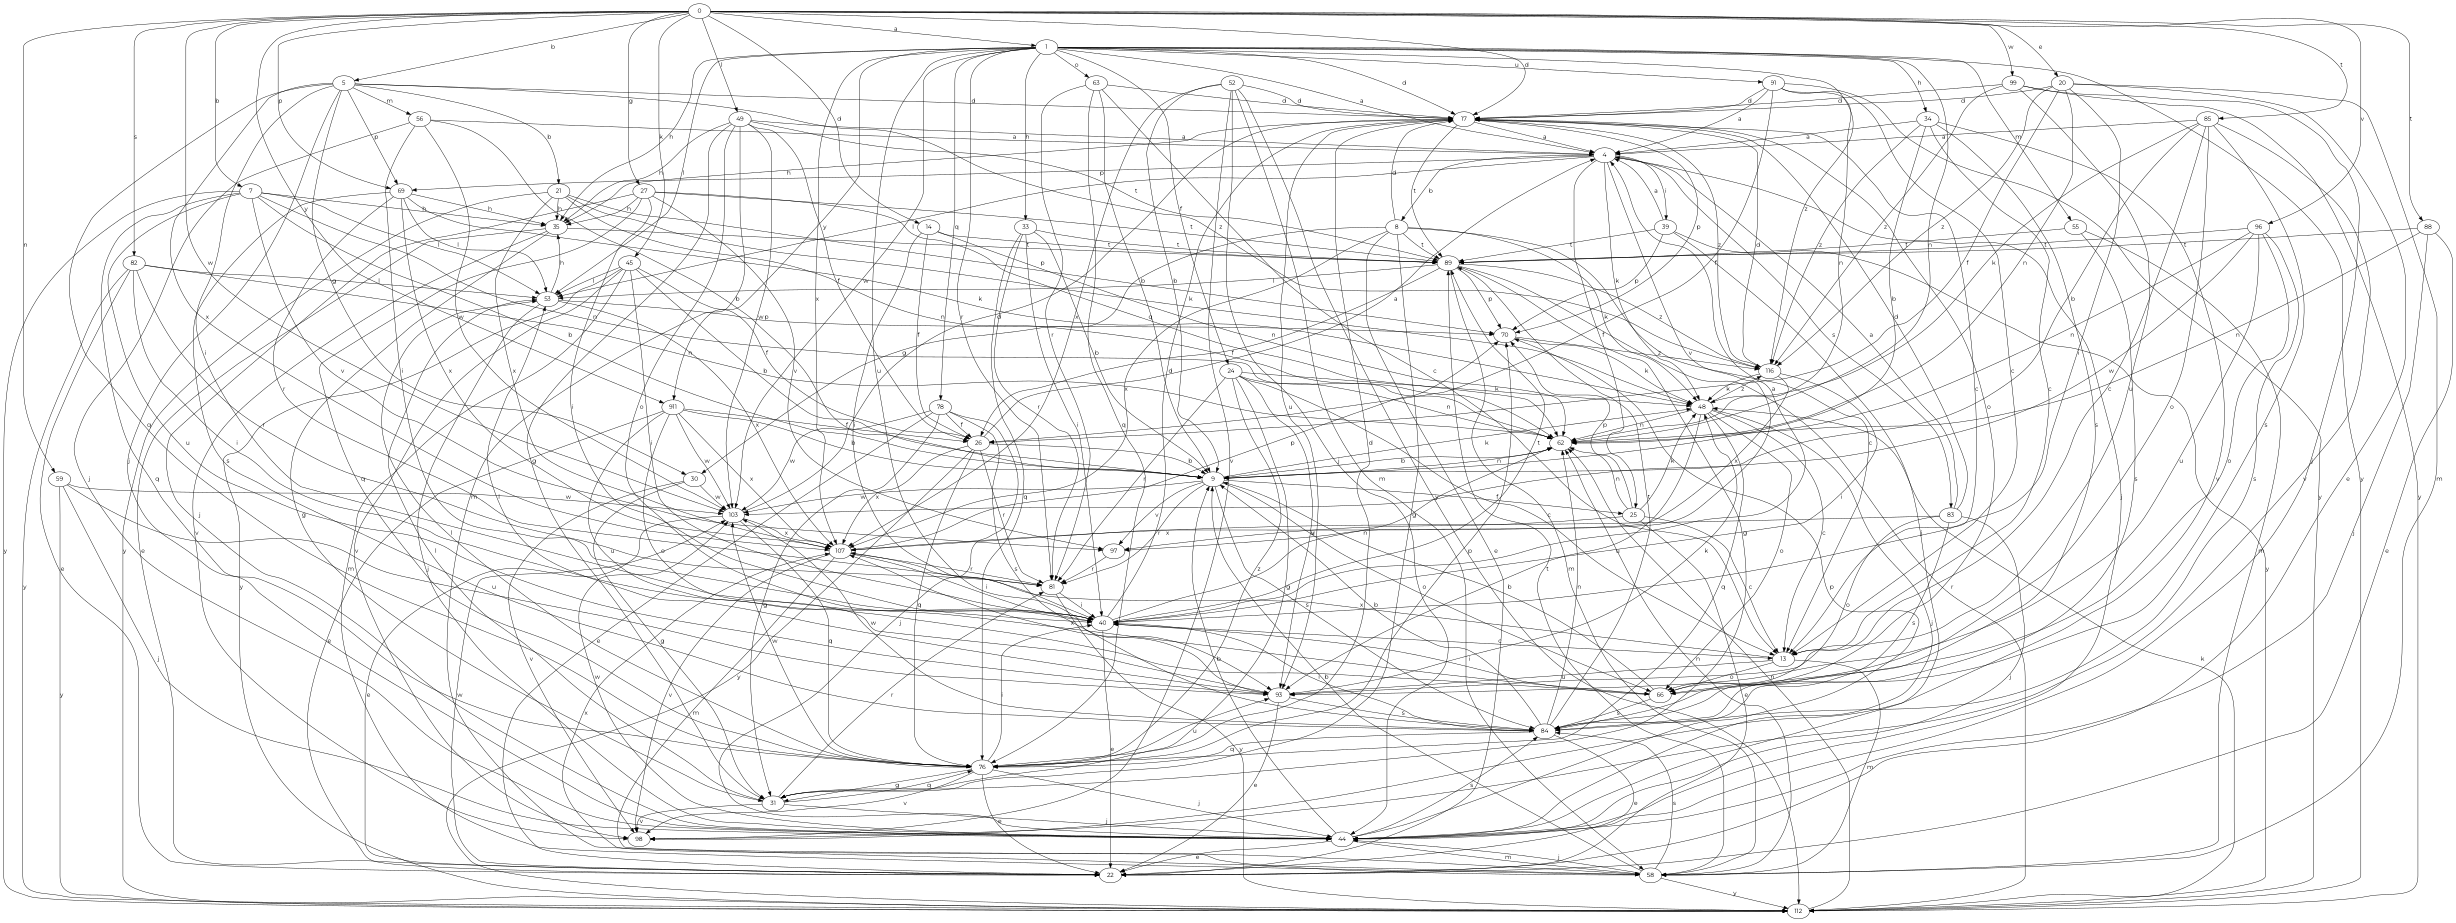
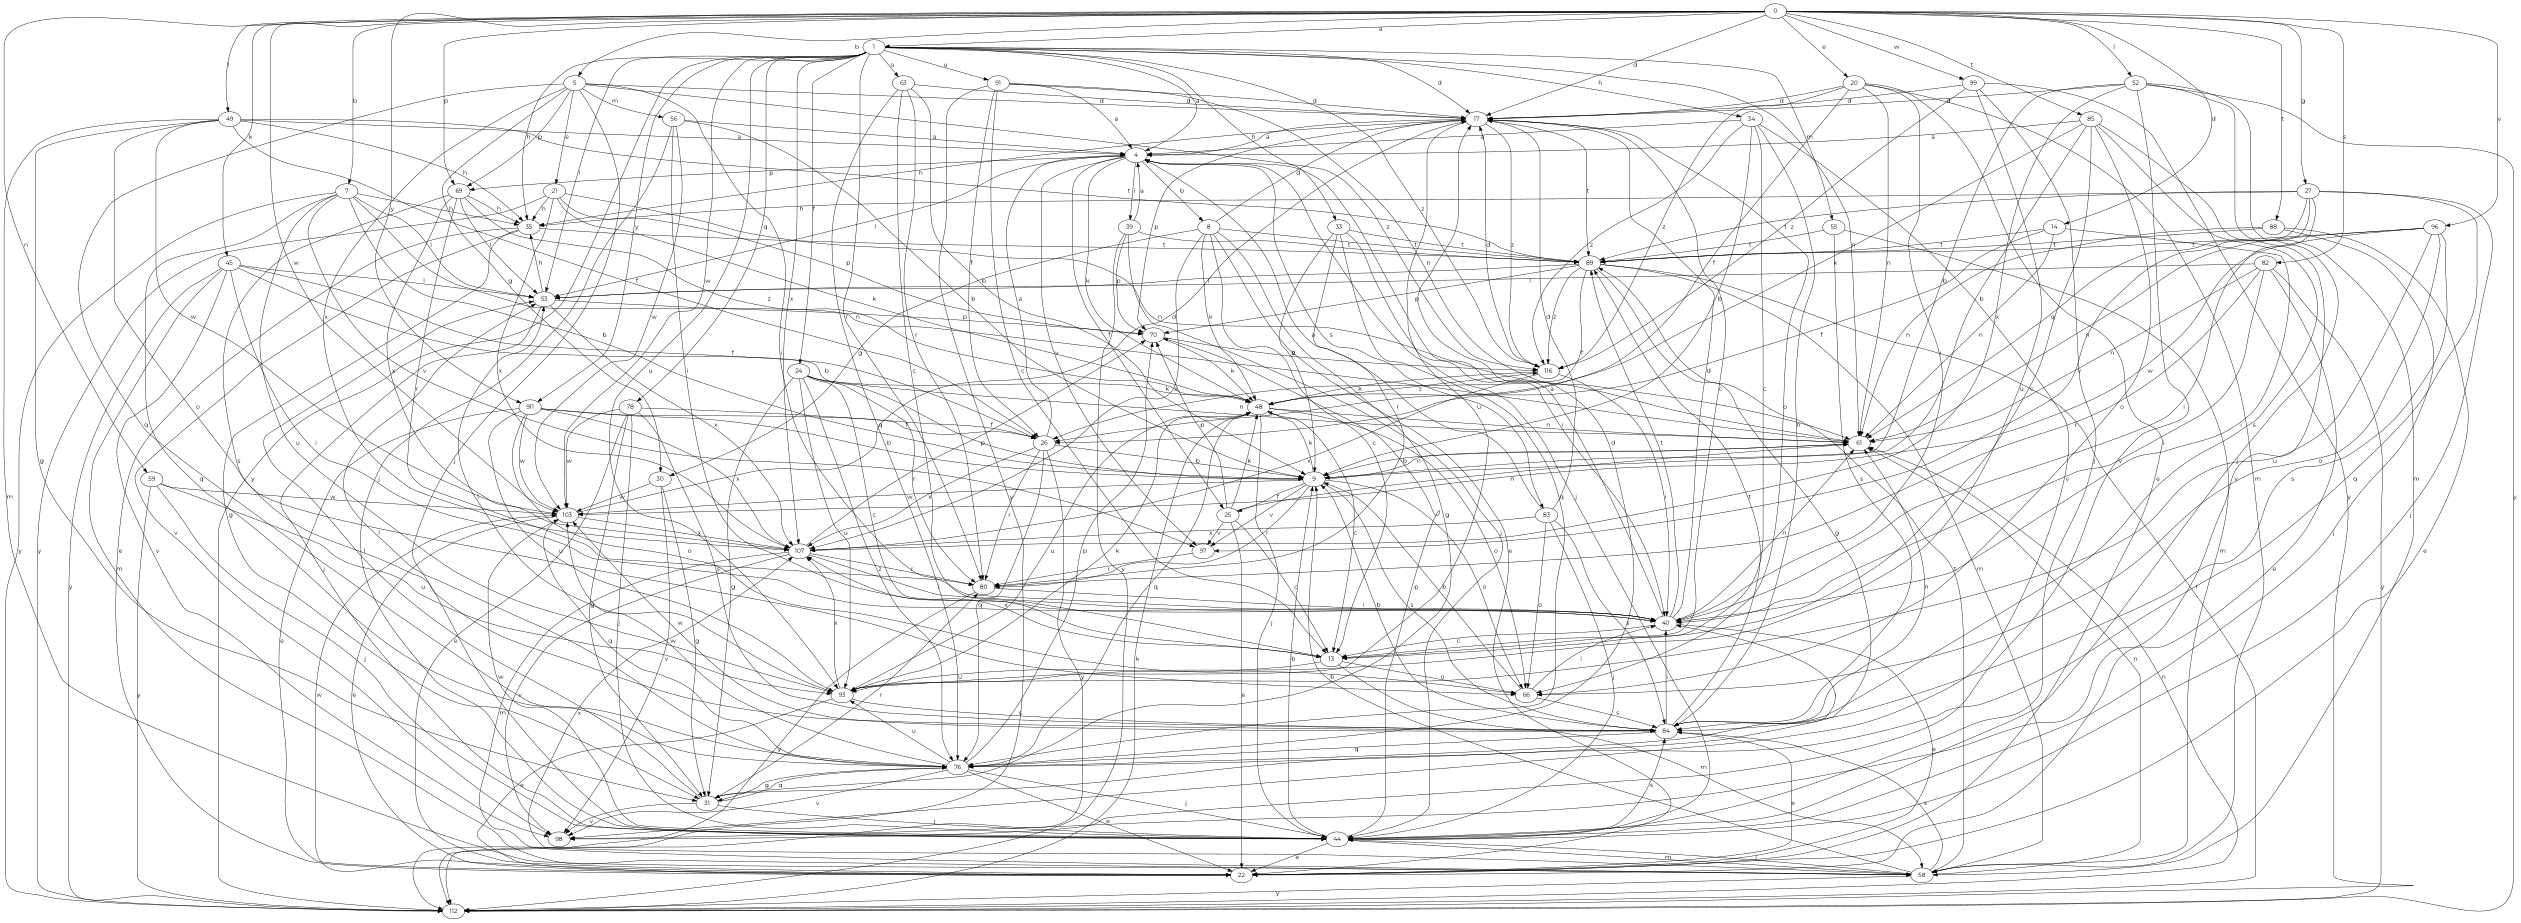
edge "0" -> "52": added, label "l"
edge "5" -> "21": label "b" -> "e"
edge "69" -> "48": label "k" -> "z"
edge "34" -> "84": label "s" -> "h"
node "62": label "62" -> "61"
node "81": label "81" -> "80"
